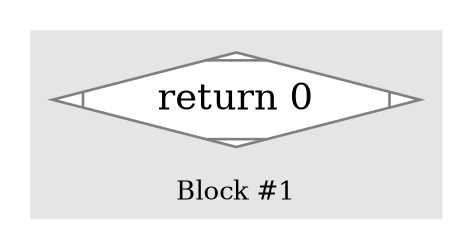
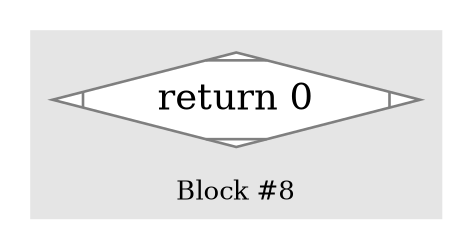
cluster "Block #1": label "Block #1" -> "Block #8"
